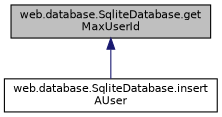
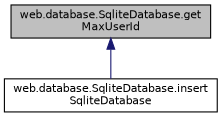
node "web.database.SqliteDatabase.insert AUser": label "web.database.SqliteDatabase.insert AUser" -> "web.database.SqliteDatabase.insert SqliteDatabase"
